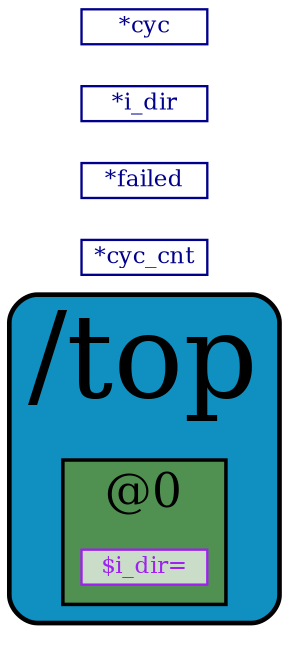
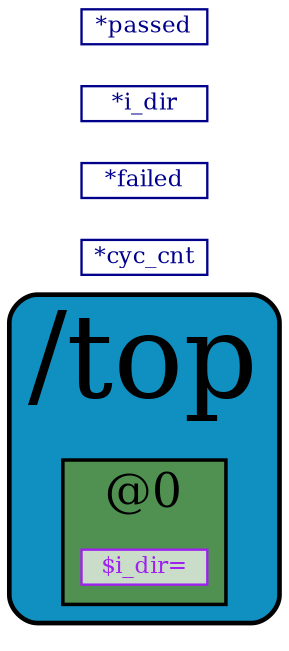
node "*cyc": label "*cyc" -> "*passed"
